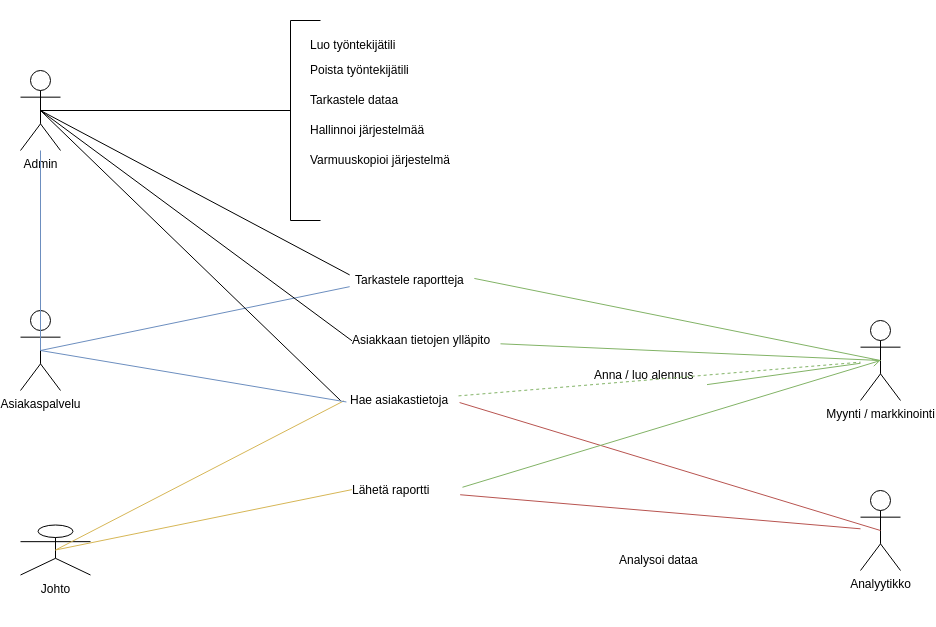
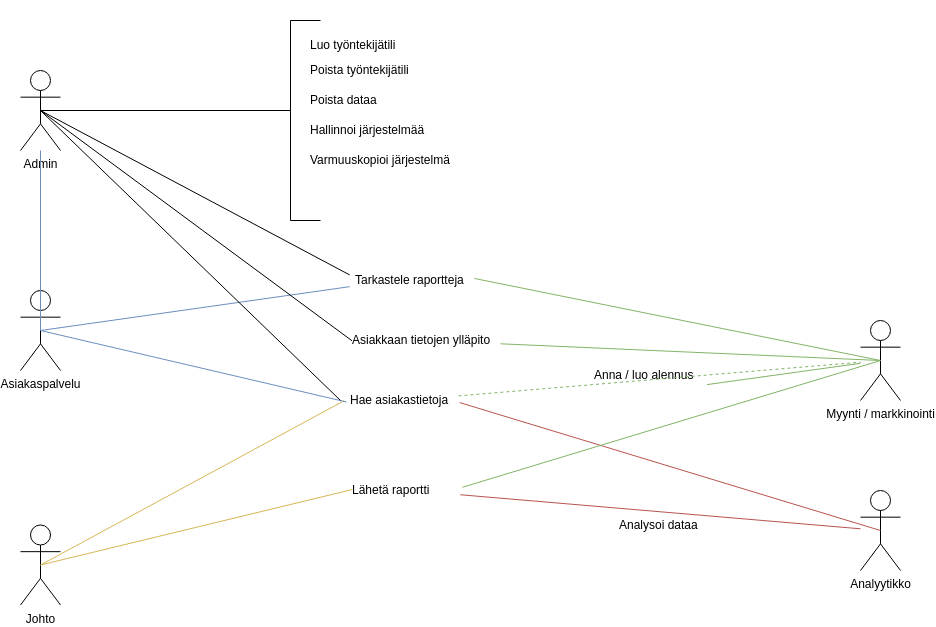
node "Tarkastele dataa": label "Tarkastele dataa" -> "Poista dataa"
node "Asiakaspalvelu": moved (41, 351) -> (41, 331)
edge "Lähetä raportti" -> "Myynti / markkinointi": arrowhead open -> none
node "Johto": size 70x50 -> 40x80
node "Analysoi dataa": moved (663, 561) -> (663, 526)
